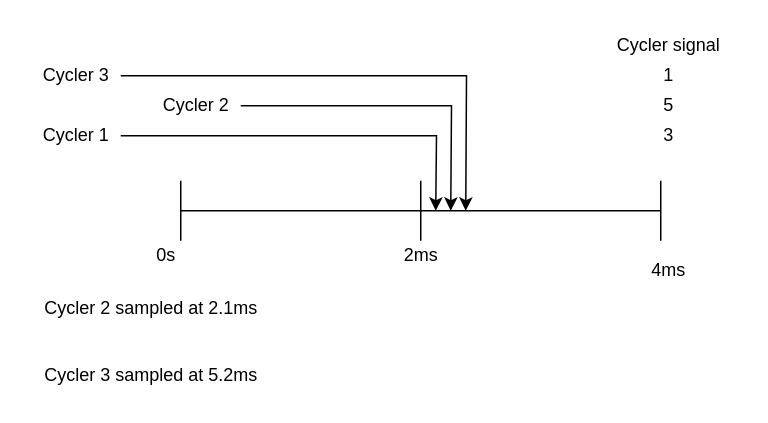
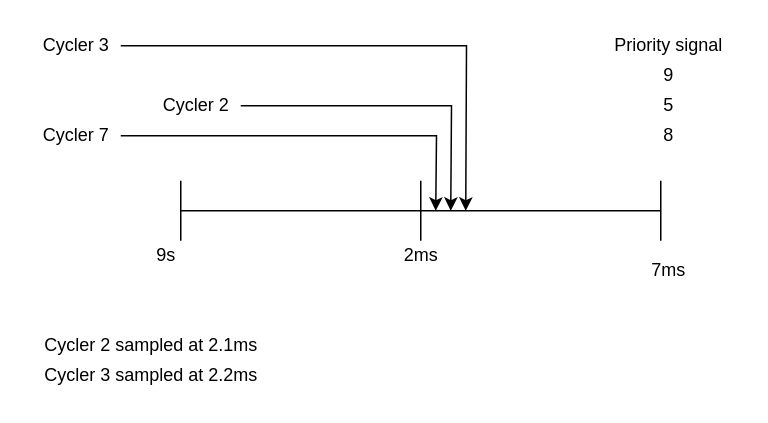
node "Cycler signal": label "Cycler signal" -> "Priority signal"
node "Cycler 3": moved (76, 76) -> (76, 46)
node "1": label "1" -> "9"
node "Cycler 1": label "Cycler 1" -> "Cycler 7"
node "3": label "3" -> "8"
node "0s": label "0s" -> "9s"
node "4ms": label "4ms" -> "7ms"
node "Cycler 2 sampled at 2.1ms": moved (151, 308) -> (151, 346)
node "Cycler 3 sampled at 5.2ms": label "Cycler 3 sampled at 5.2ms" -> "Cycler 3 sampled at 2.2ms"
